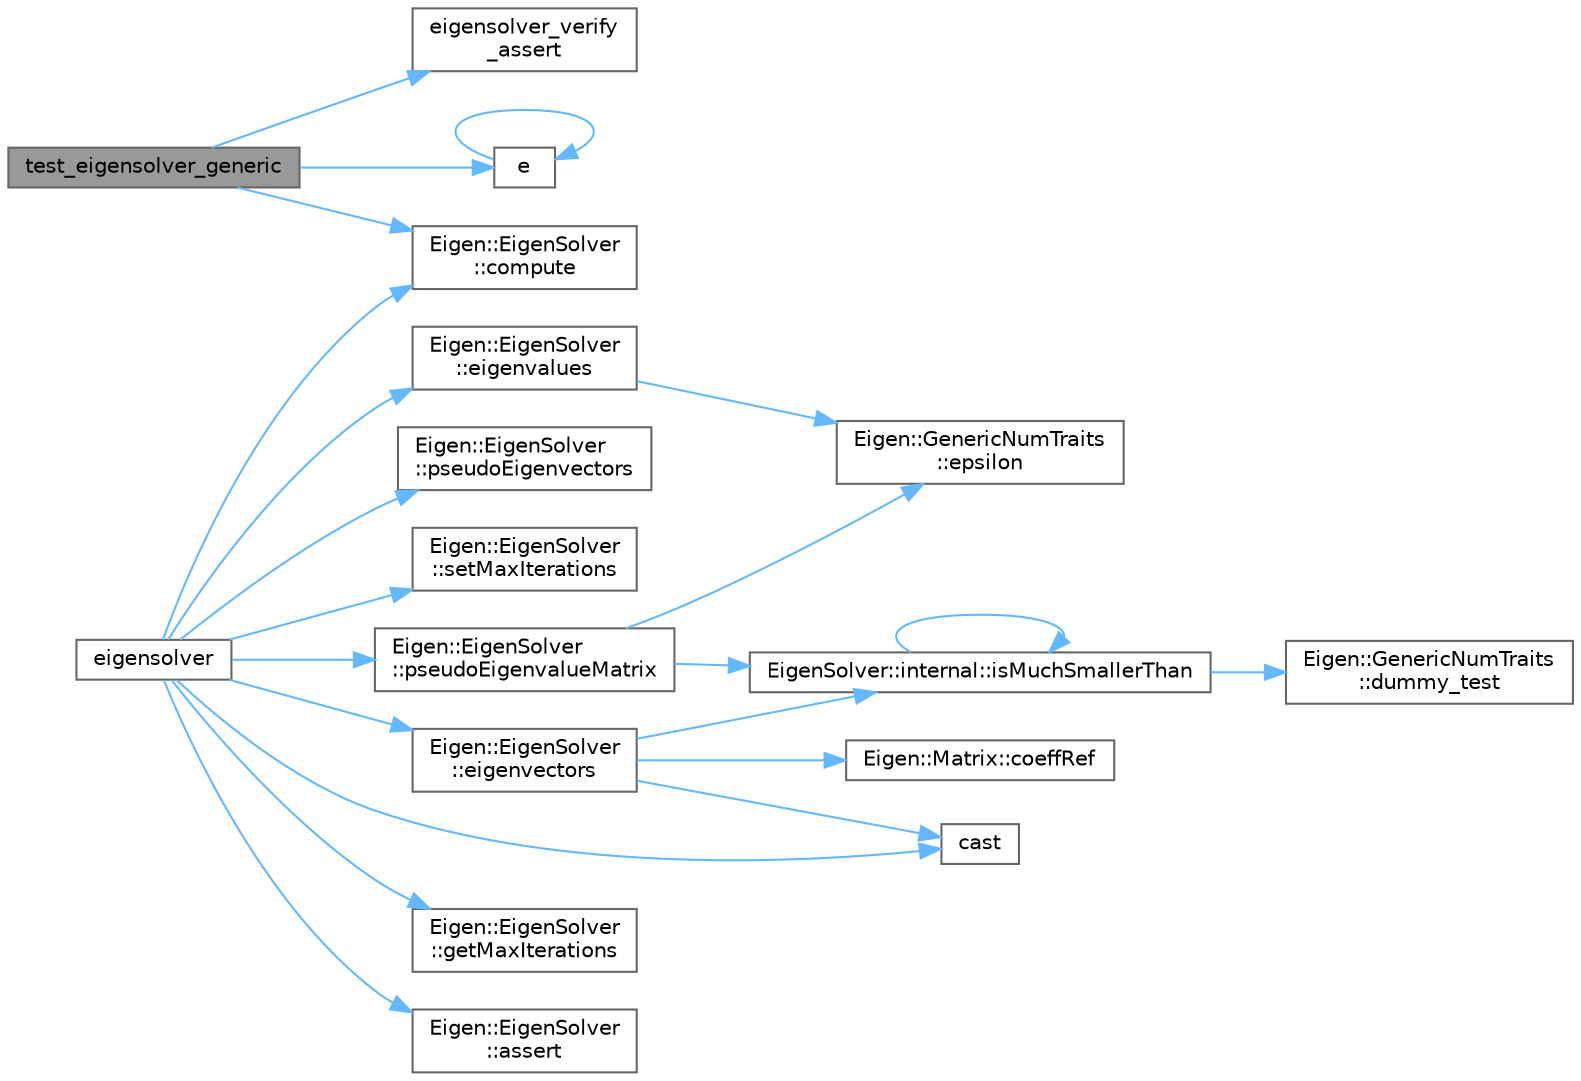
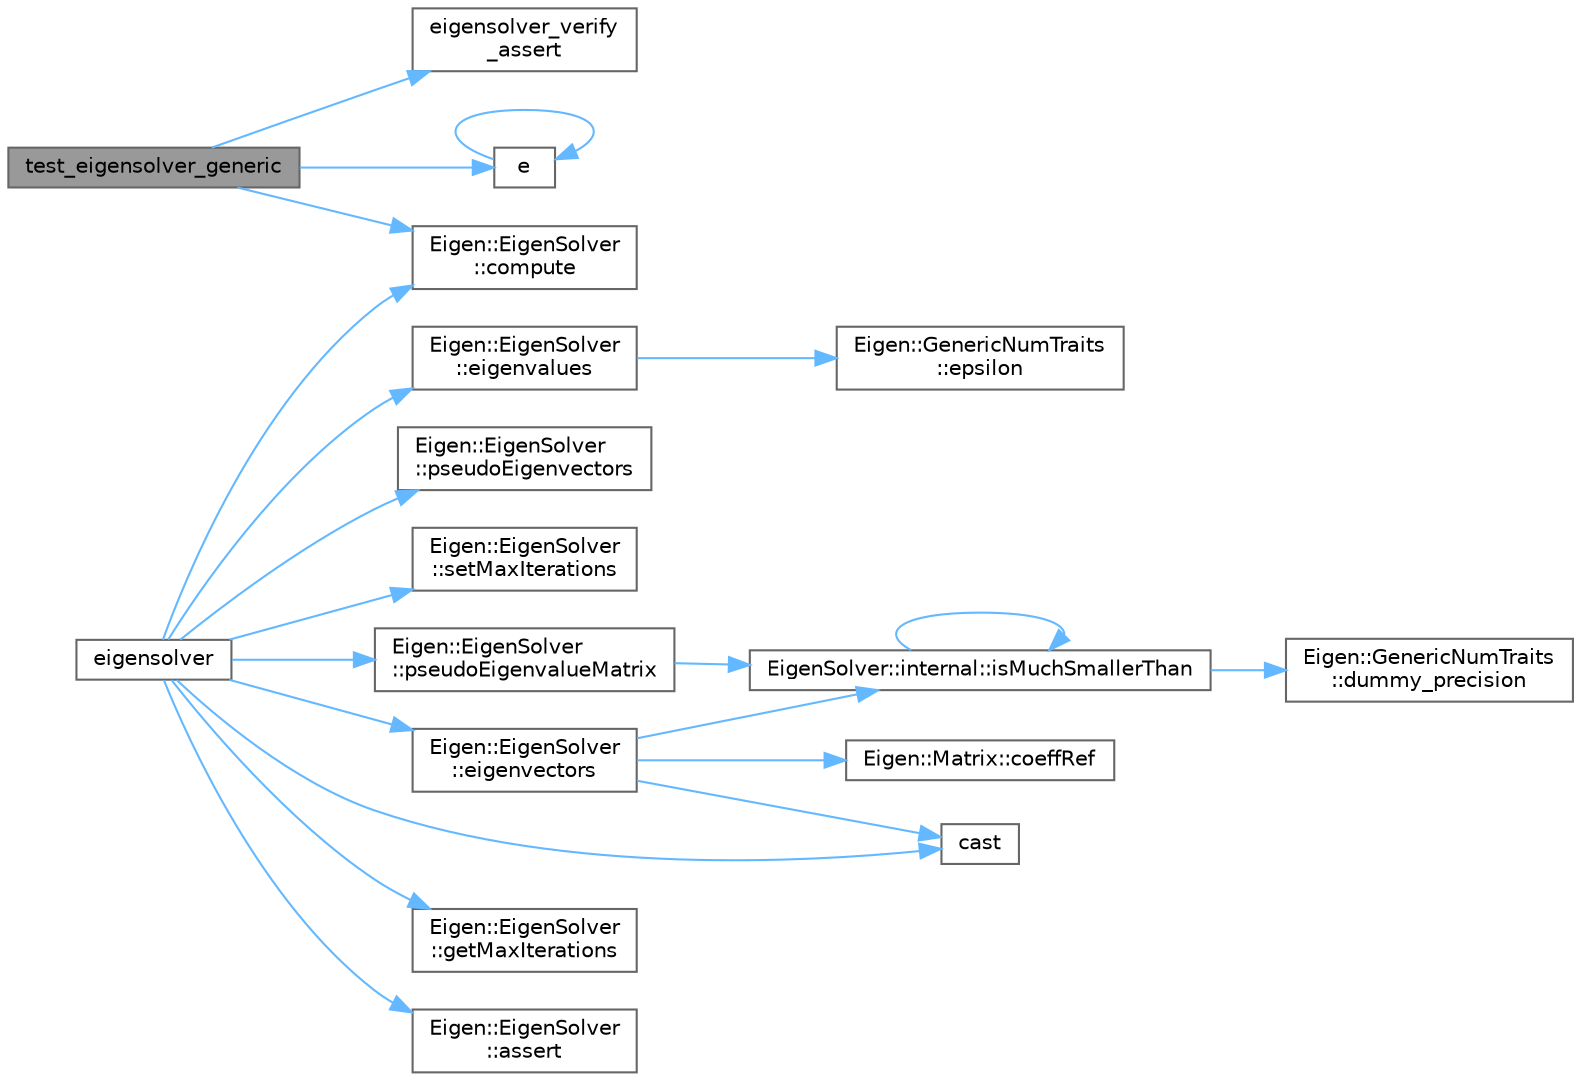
edge "Eigen::EigenSolver ::pseudoEigenvalueMatrix" -> "Eigen::GenericNumTraits ::epsilon": removed
node "Eigen::GenericNumTraits ::dummy_test": label "Eigen::GenericNumTraits ::dummy_test" -> "Eigen::GenericNumTraits ::dummy_precision"
